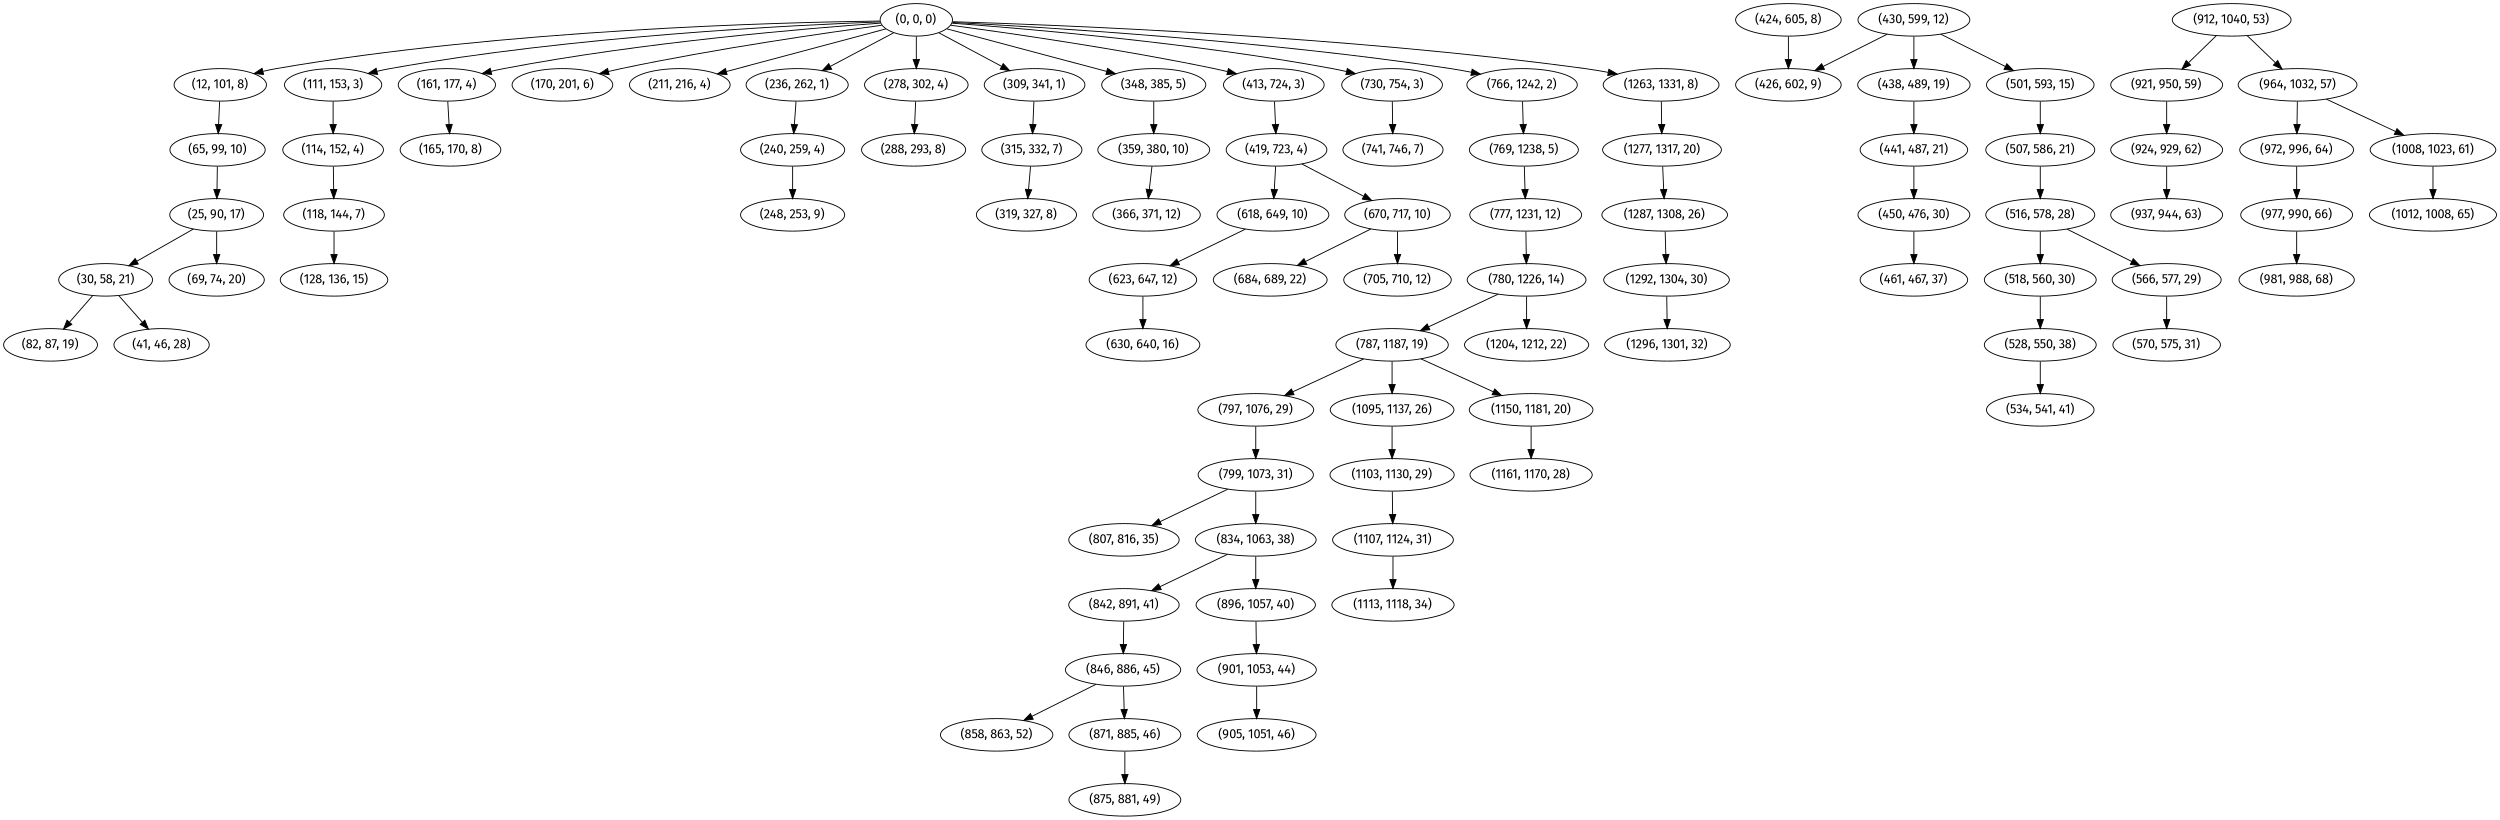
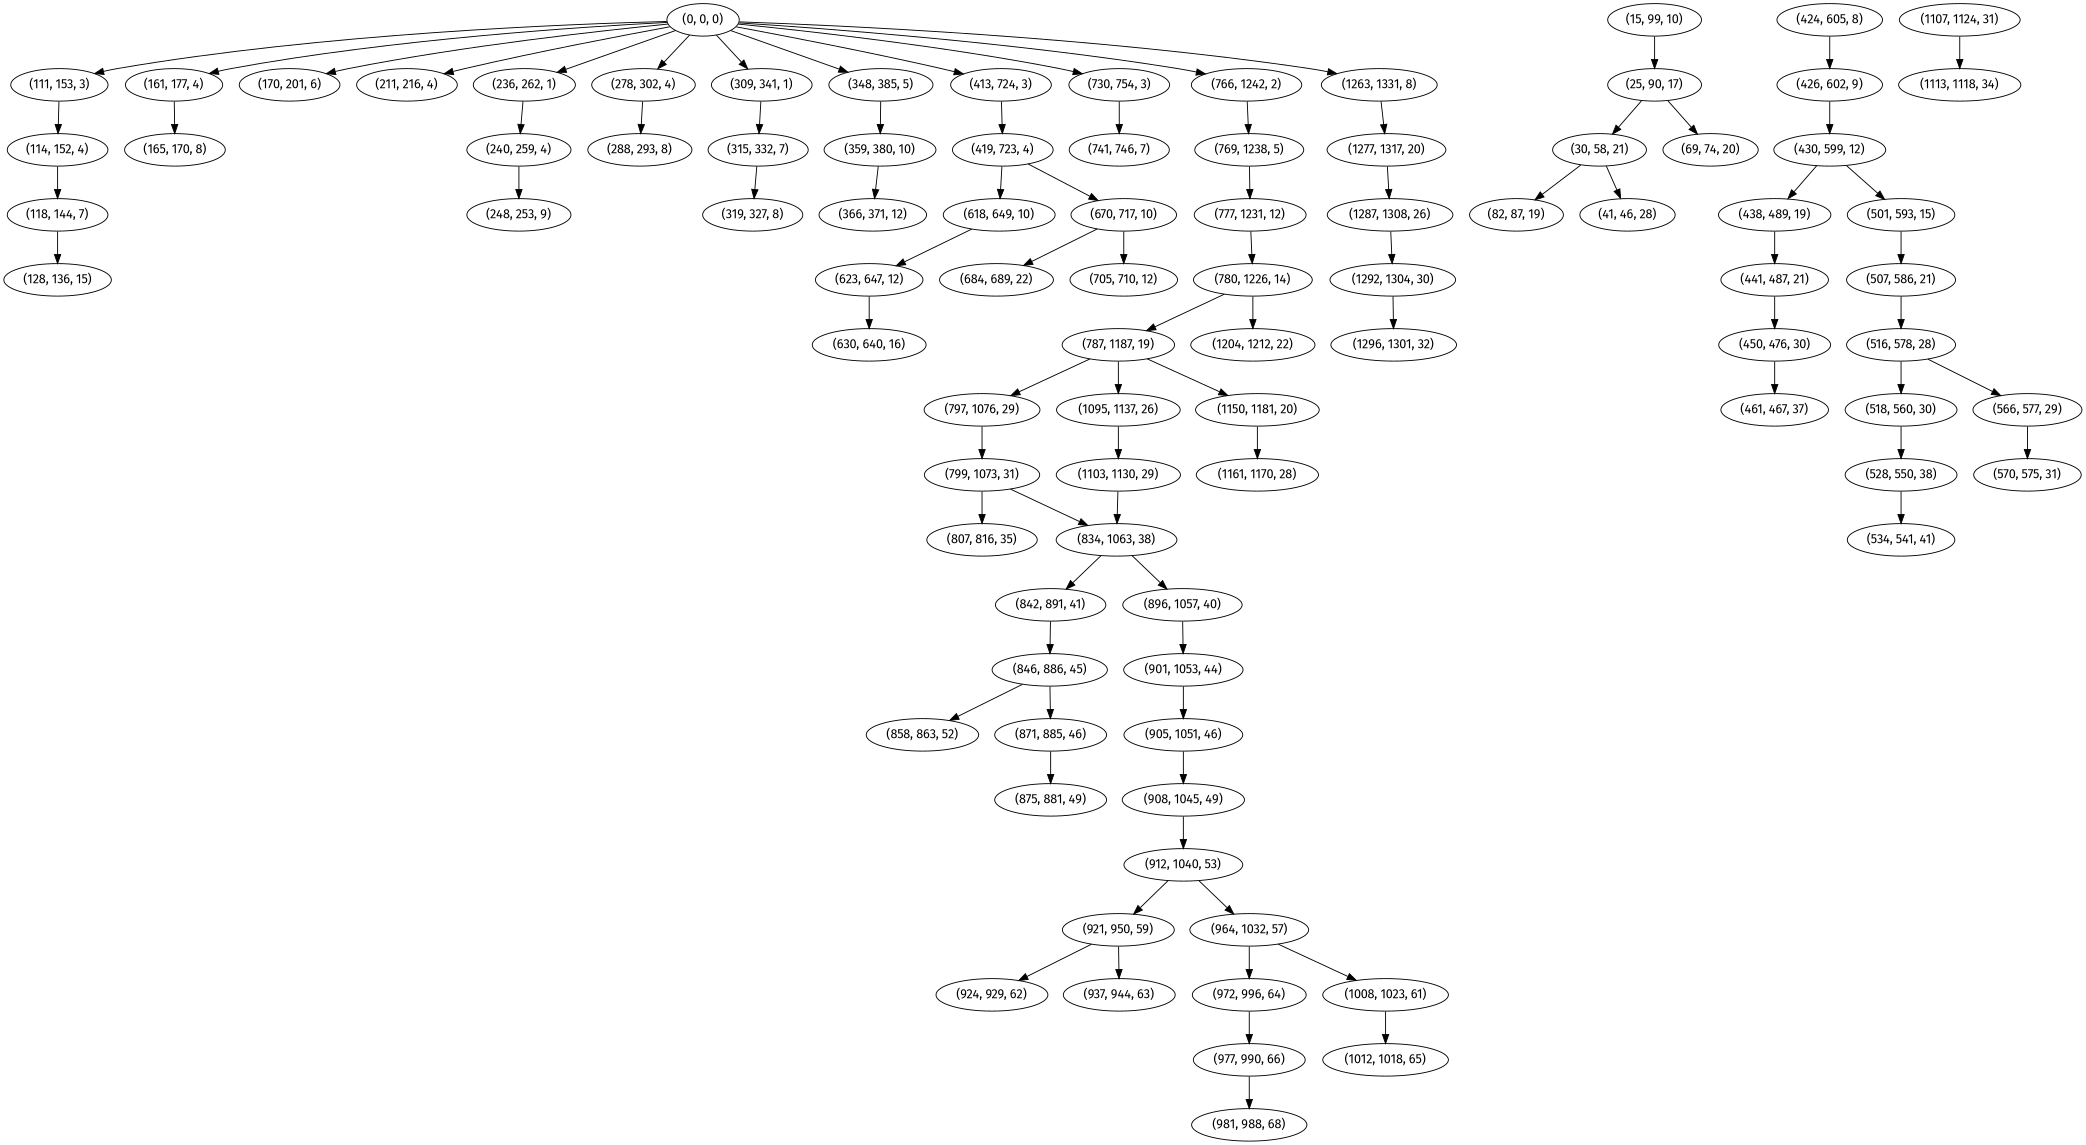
edge "(430, 599, 12)" -> "(426, 602, 9)": reversed
node "(12, 101, 8)": removed
node "(65, 99, 10)": label "(65, 99, 10)" -> "(15, 99, 10)"
edge "(924, 929, 62)" -> "(937, 944, 63)": now "(921, 950, 59)" -> "(937, 944, 63)"
node "(1012, 1008, 65)": label "(1012, 1008, 65)" -> "(1012, 1018, 65)"
edge "(1103, 1130, 29)" -> "(1107, 1124, 31)": now "(1103, 1130, 29)" -> "(834, 1063, 38)"
node "(908, 1045, 49)": added
